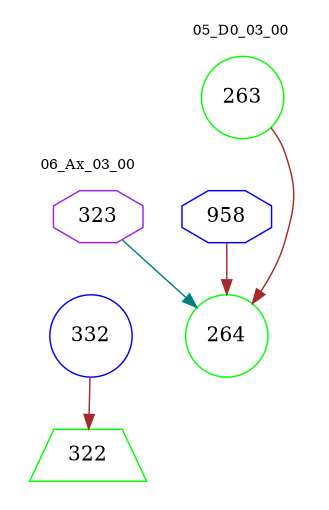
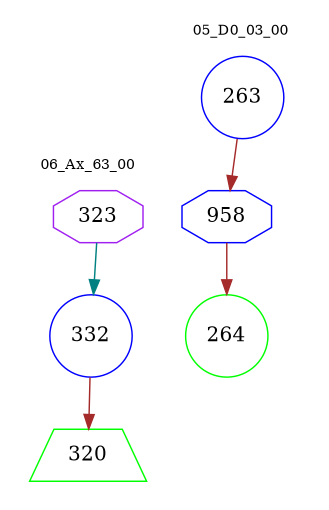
node "263": color green -> blue
cluster "06_Ax_03_00": label "06_Ax_03_00" -> "06_Ax_63_00"
edge "263" -> "264": now "263" -> "958"
edge "323" -> "264": now "323" -> "332"
node "322": label "322" -> "320"
